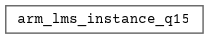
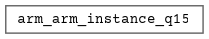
node "arm_lms_instance_q15": label "arm_lms_instance_q15" -> "arm_arm_instance_q15"
